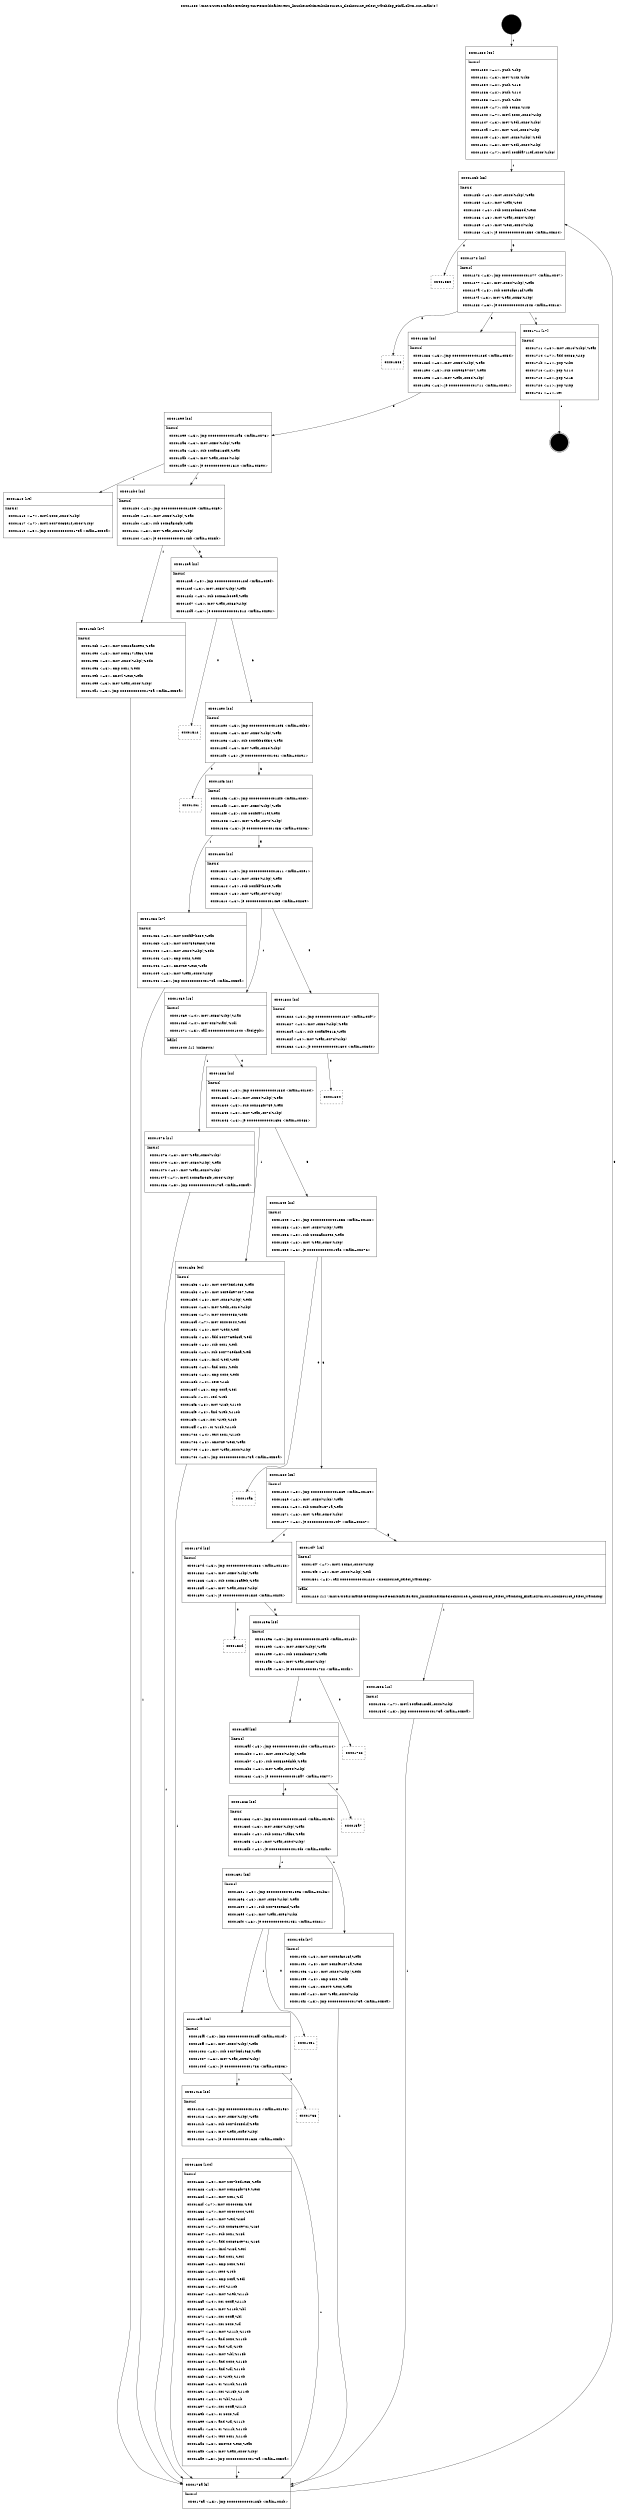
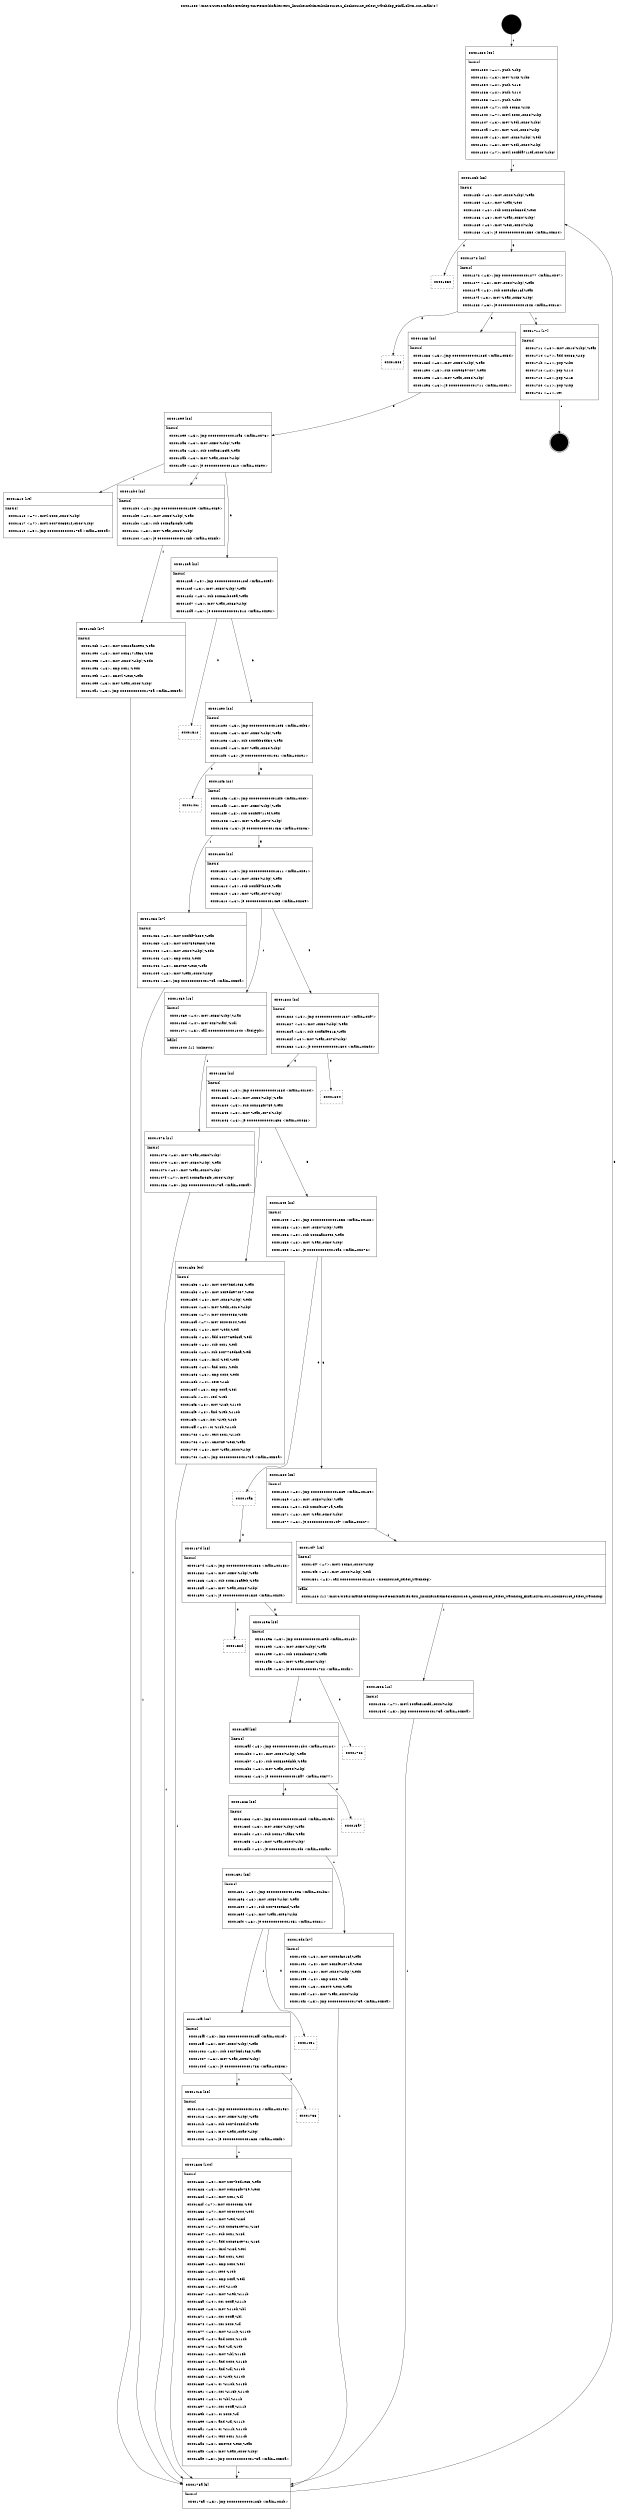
edge "0x4012b4 [22]" -> "0x4012ca [22]": now "0x40129e [22]" -> "0x4012ca [22]"
edge "0x401469 [13]" -> "0x401338 [22]": now "0x401322 [22]" -> "0x401338 [22]"
edge "0x401364 [25]" -> "0x40137d [25]": now "0x4014a6" -> "0x40137d [25]"
edge "0x401364 [25]" -> "0x4014f7 [15]": label " 5" -> " 1"
edge "0x4013c8 [25]" -> "0x4013e1 [25]": removed, label "1"
edge "0x401413 [25]" -> "0x40173a [5]": now "0x401413 [25]" -> "0x401623 [144]"
